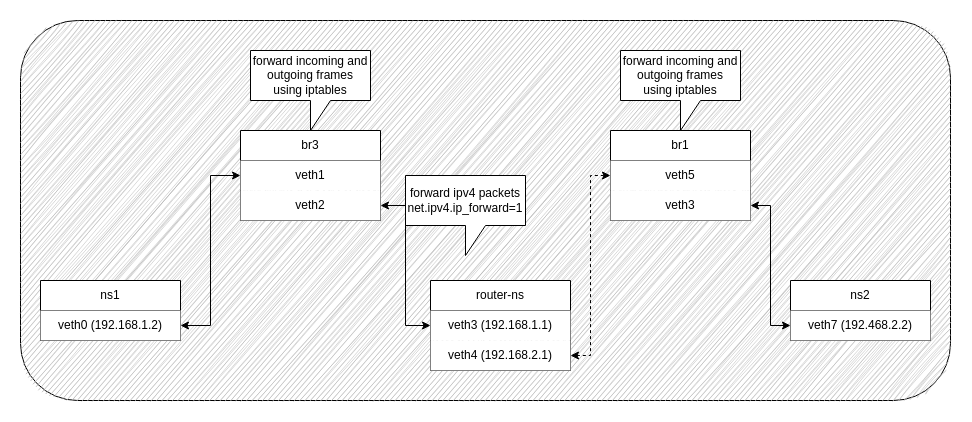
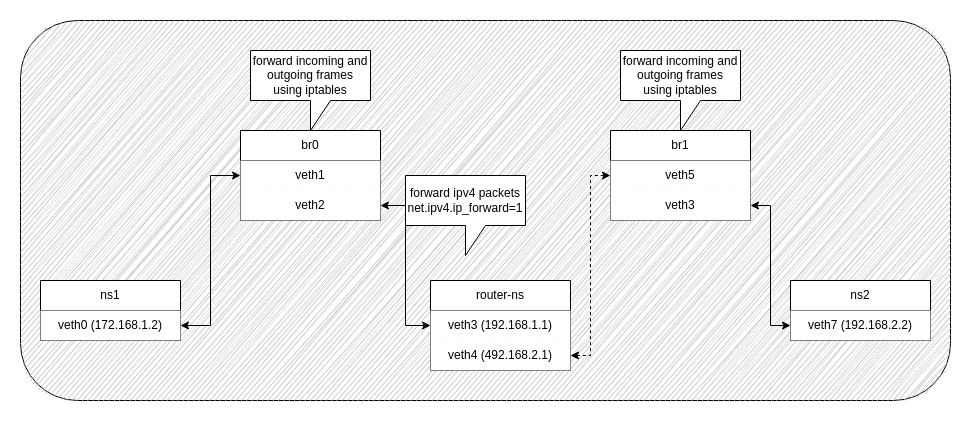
node "br3": label "br3" -> "br0"
node "veth0 (192.168.1.2)": label "veth0 (192.168.1.2)" -> "veth0 (172.168.1.2)"
node "veth7 (192.468.2.2)": label "veth7 (192.468.2.2)" -> "veth7 (192.168.2.2)"
node "veth4 (192.168.2.1)": label "veth4 (192.168.2.1)" -> "veth4 (492.168.2.1)"
